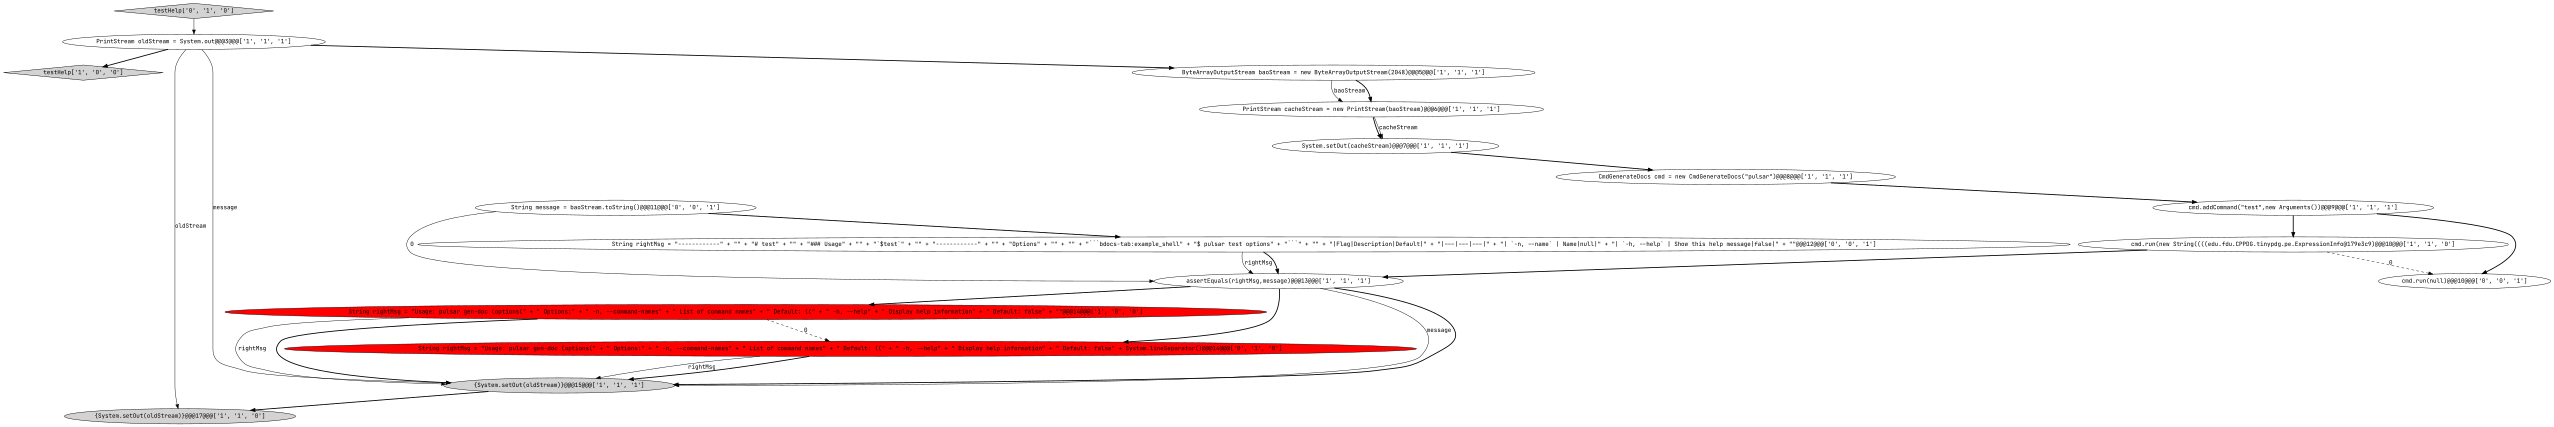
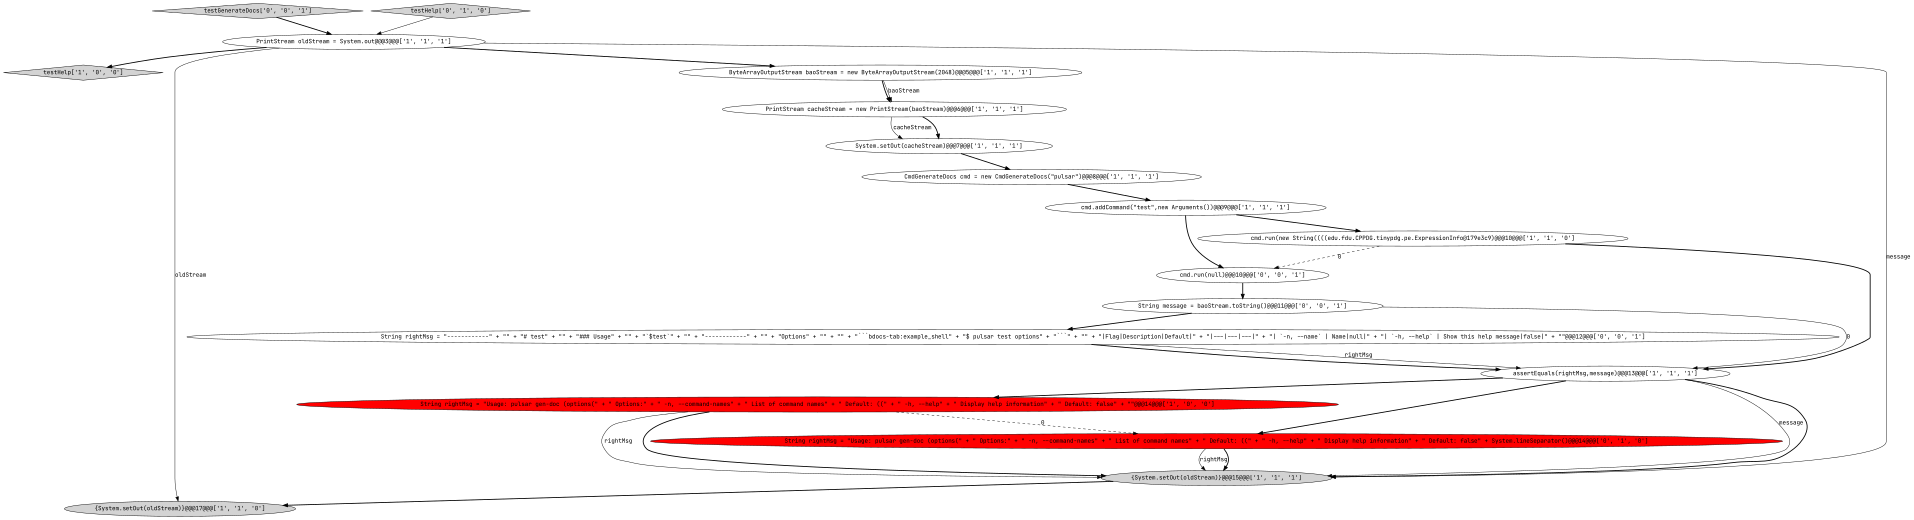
node "testGenerateDocs['0', '0', '1']": added
edge "cmd.run(null)@@@10@@@['0', '0', '1']" -> "String message = baoStream.toString()@@@11@@@['0', '0', '1']": added
